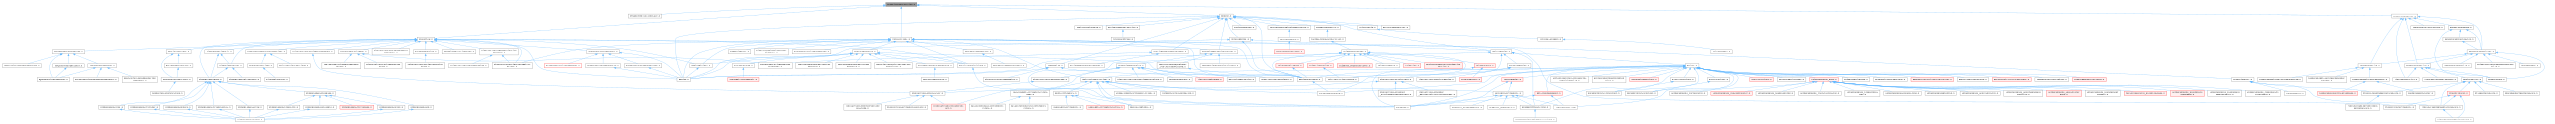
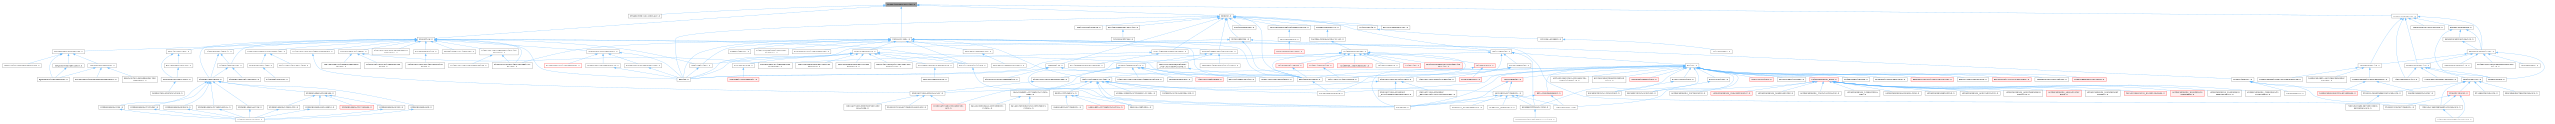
node "AnimNode_SequencePlayer.h": label "AnimNode_SequencePlayer.h" -> "AnimNode_InputHandler.h"
